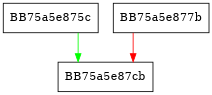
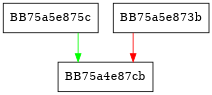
node "BB75a5e877b": label "BB75a5e877b" -> "BB75a5e873b"
node "BB75a5e87cb": label "BB75a5e87cb" -> "BB75a4e87cb"
